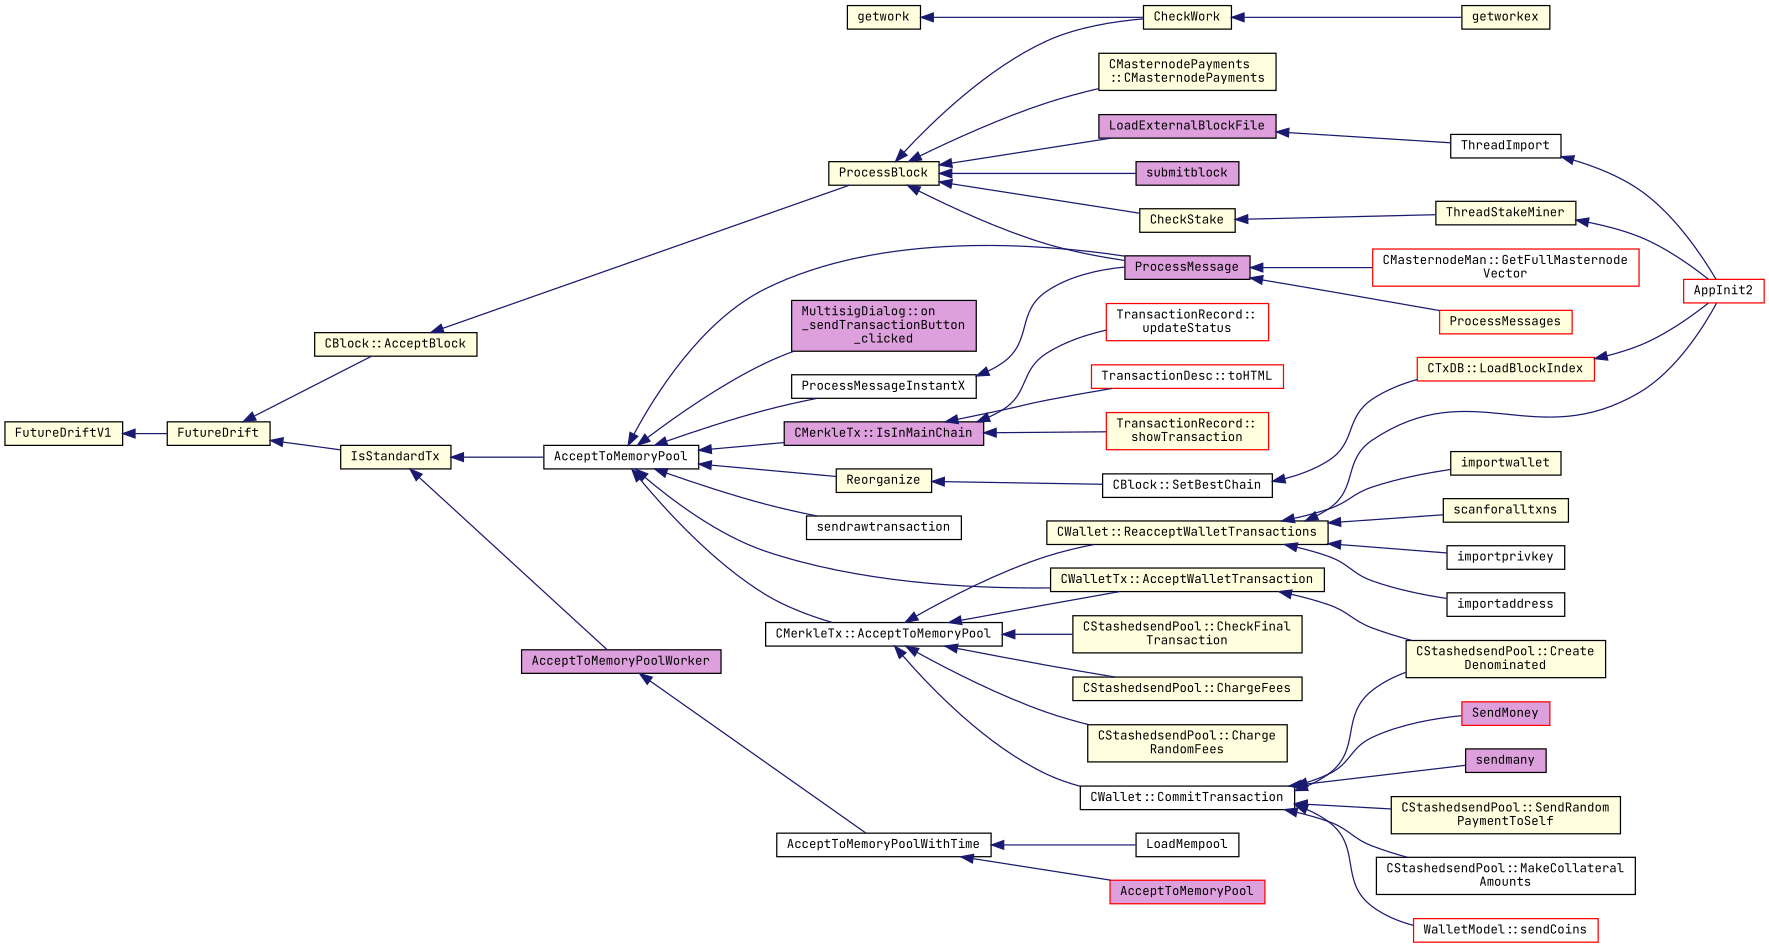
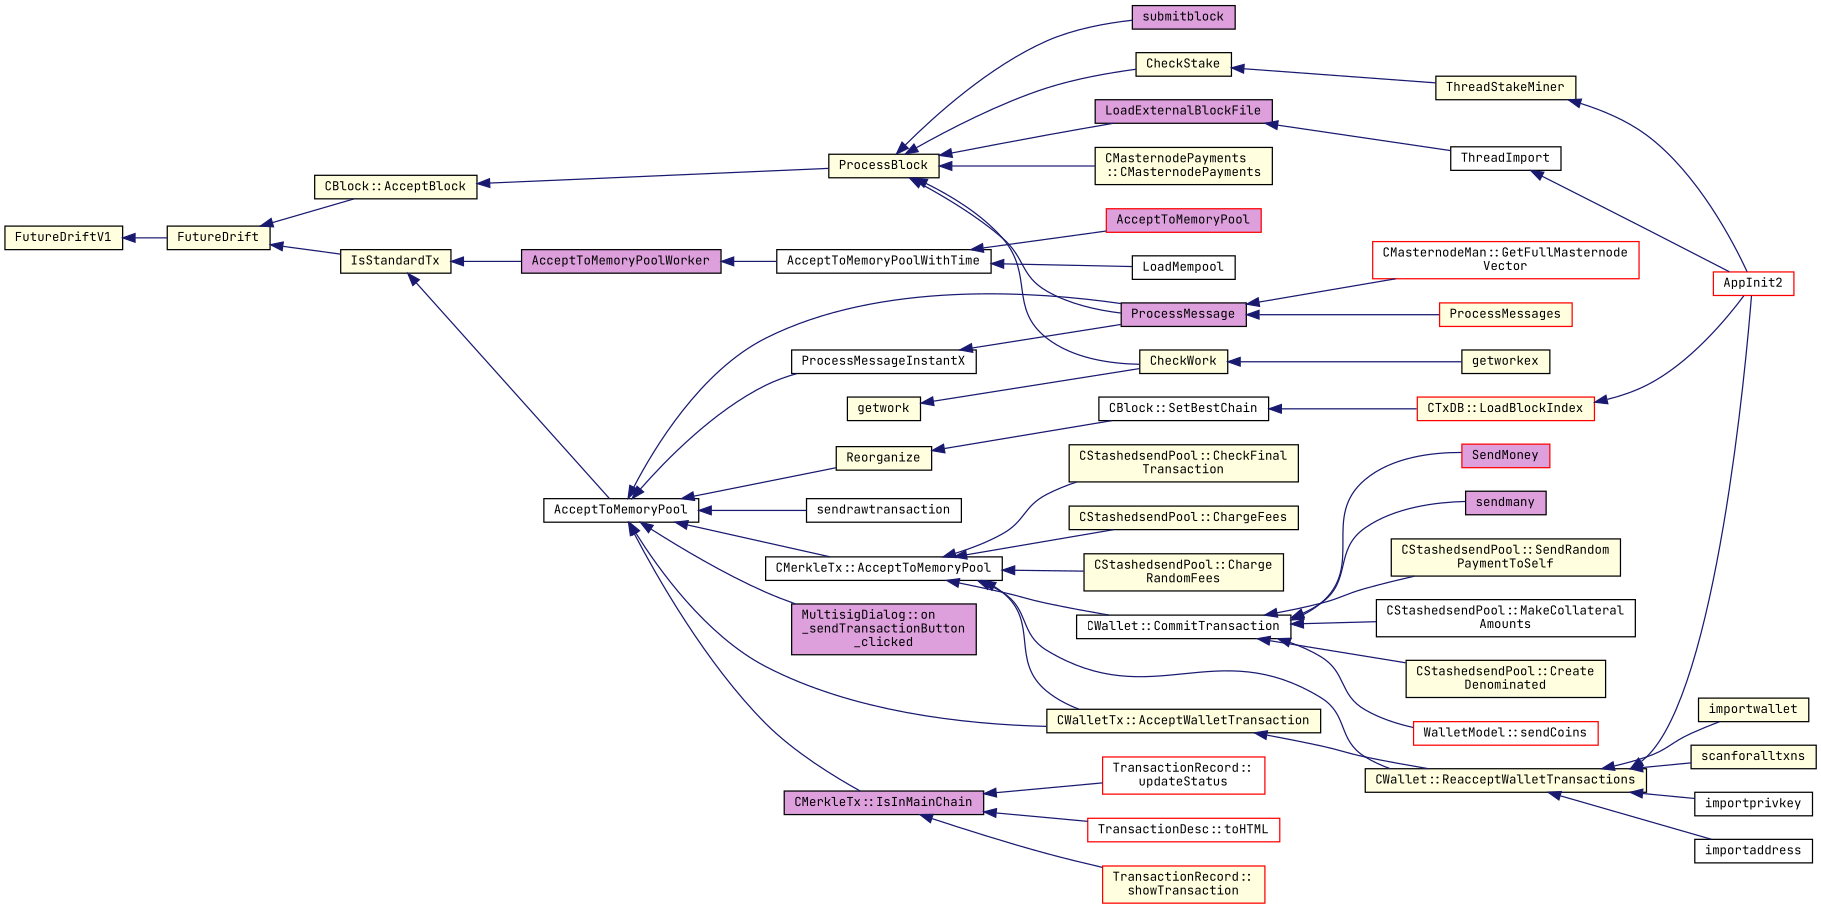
edge "CStashedsendPool::Create Denominated" -> "CWalletTx::AcceptWalletTransaction": now "CWallet::ReacceptWalletTransactions" -> "CWalletTx::AcceptWalletTransaction"
